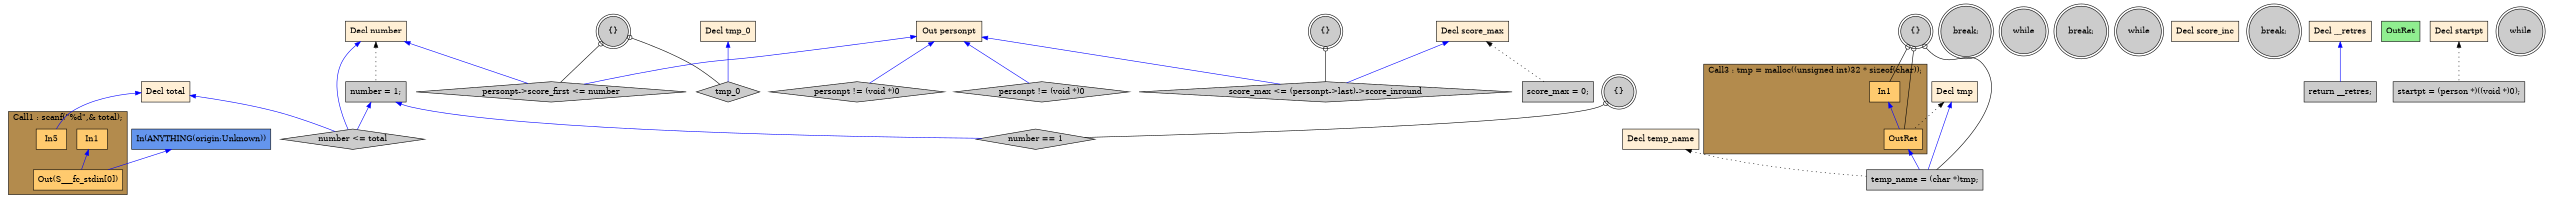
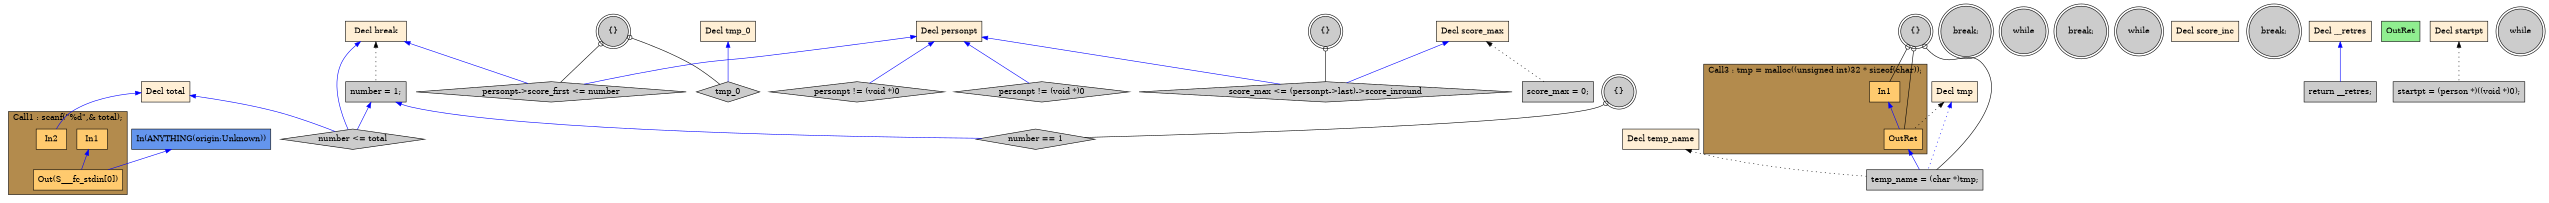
node "Decl number": label "Decl number" -> "Decl break"
node "Out personpt": label "Out personpt" -> "Decl personpt"
node "In5": label "In5" -> "In2"
edge "temp_name = (char *)tmp;" -> "Decl tmp": style solid -> dotted
